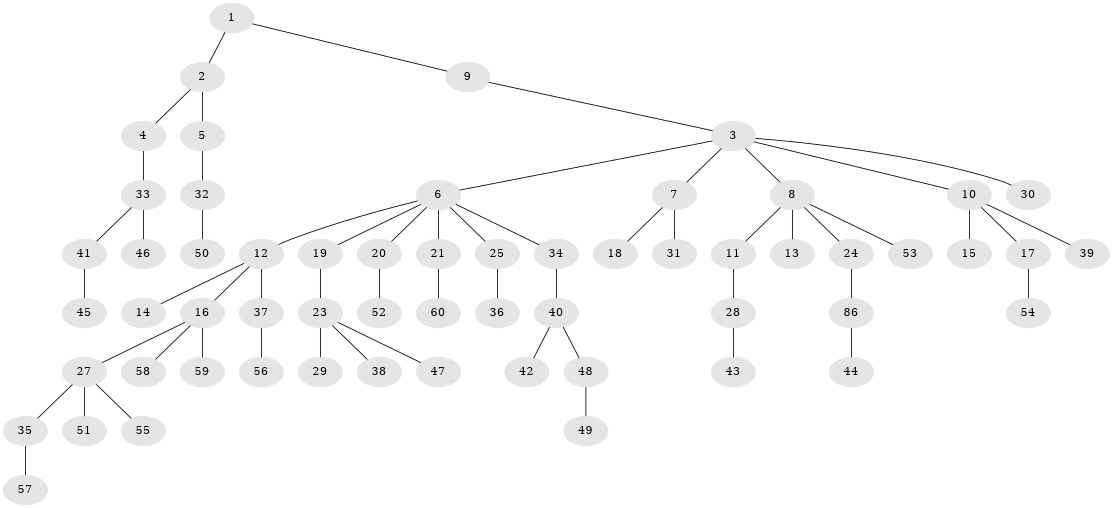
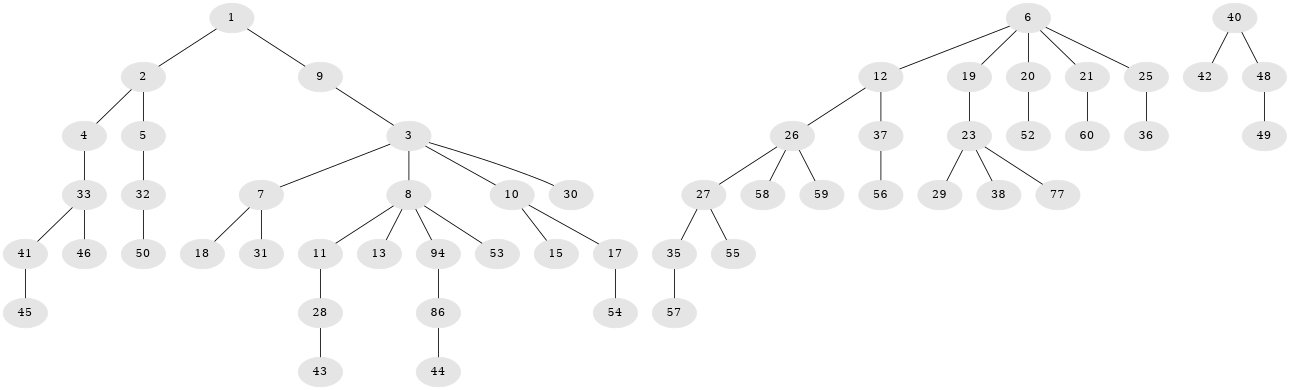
edge "3" -- "6": removed
node "34": removed
node "24": label "24" -> "94"
node "39": removed
node "14": removed
node "16": label "16" -> "26"
node "47": label "47" -> "77"
node "51": removed
